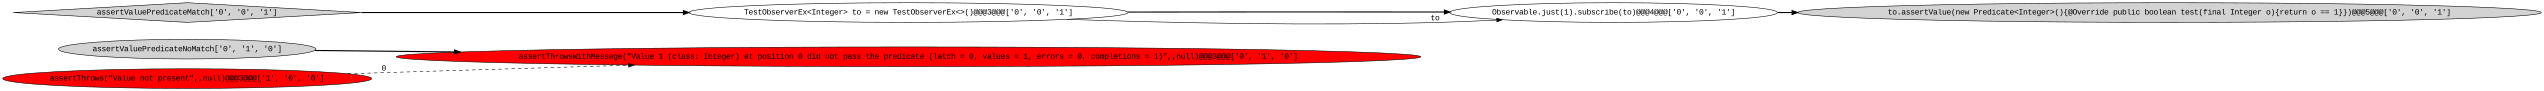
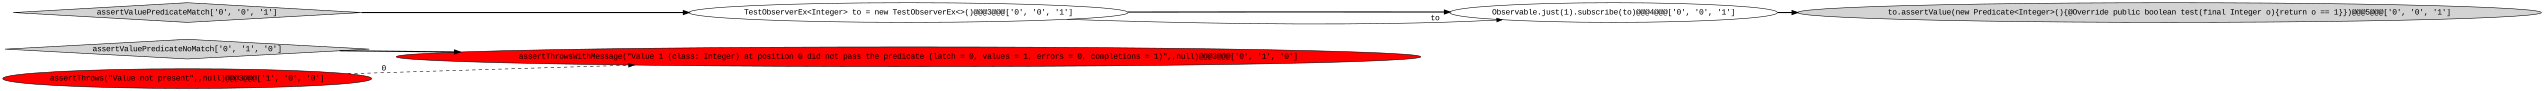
node "assertValuePredicateNoMatch['0', '1', '0']": shape ellipse -> diamond
